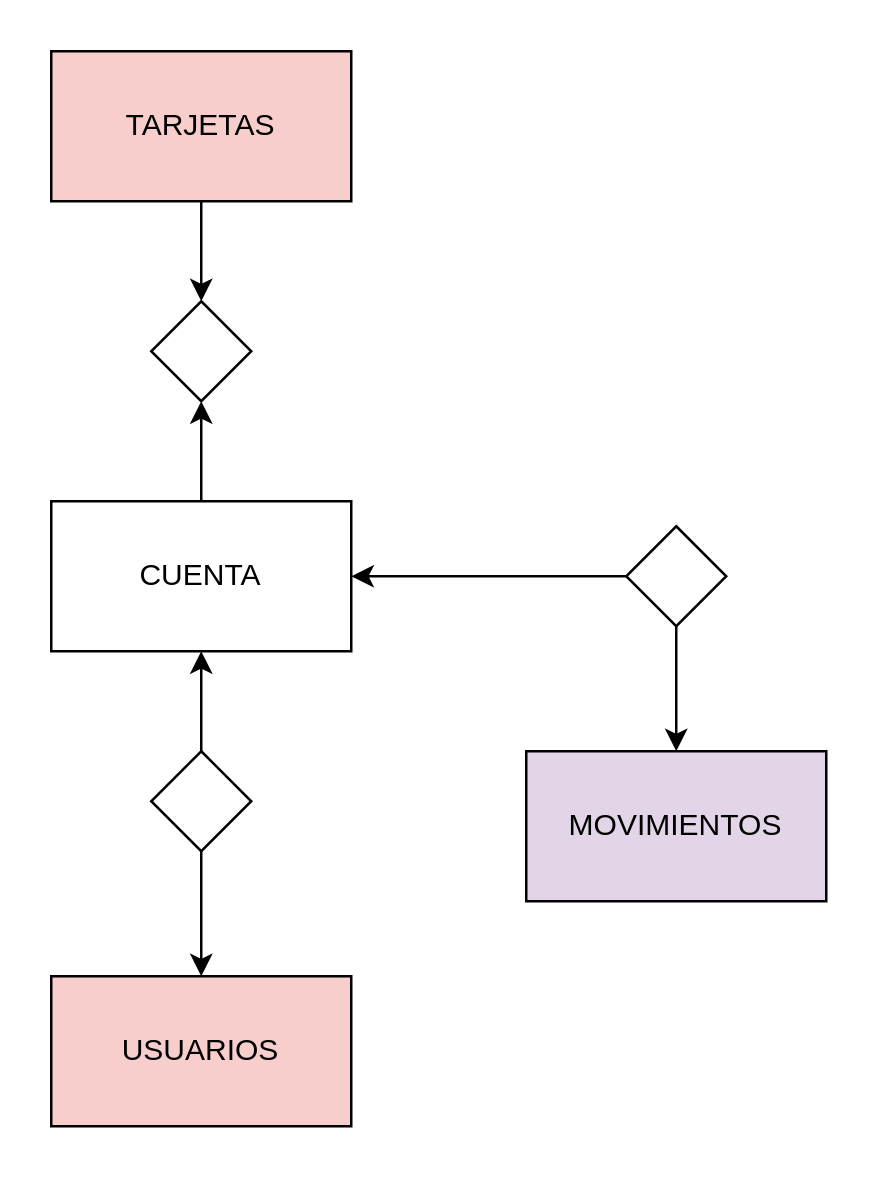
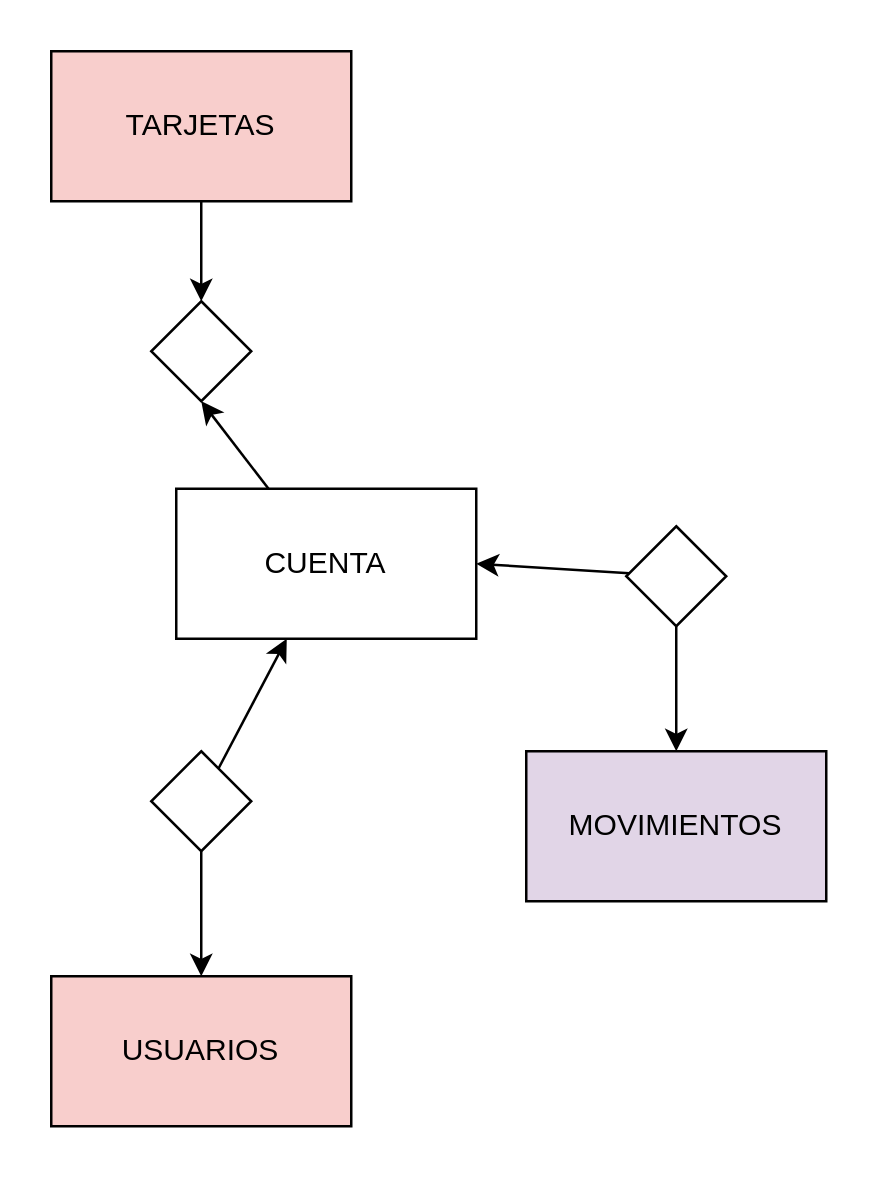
node "CUENTA": moved (201, 576) -> (326, 564)
